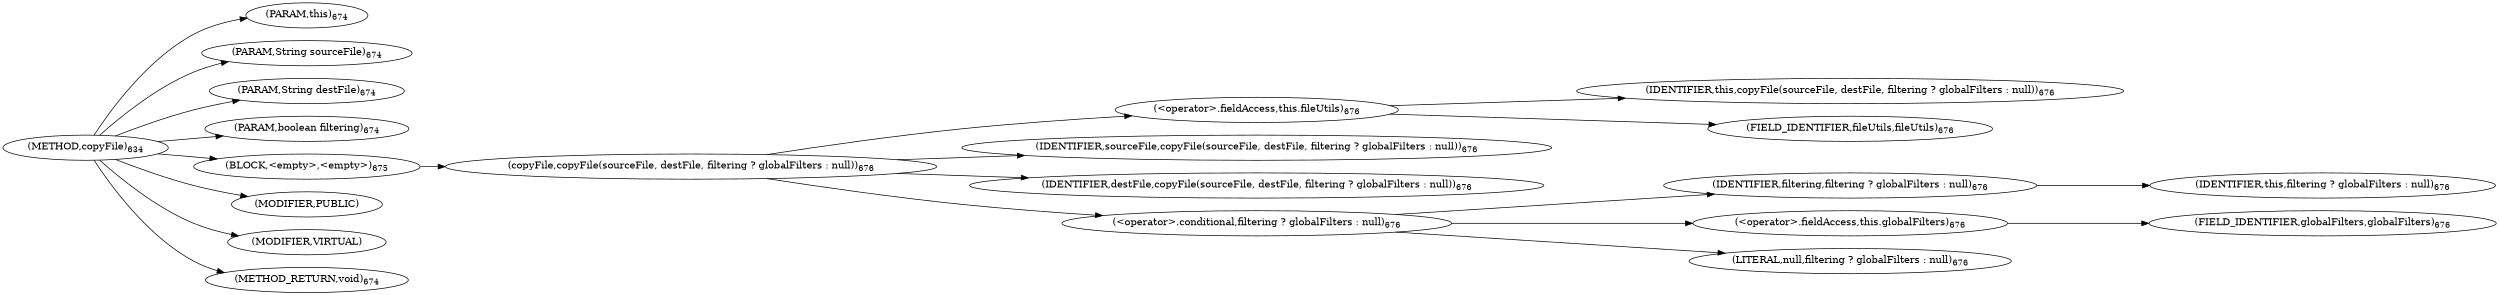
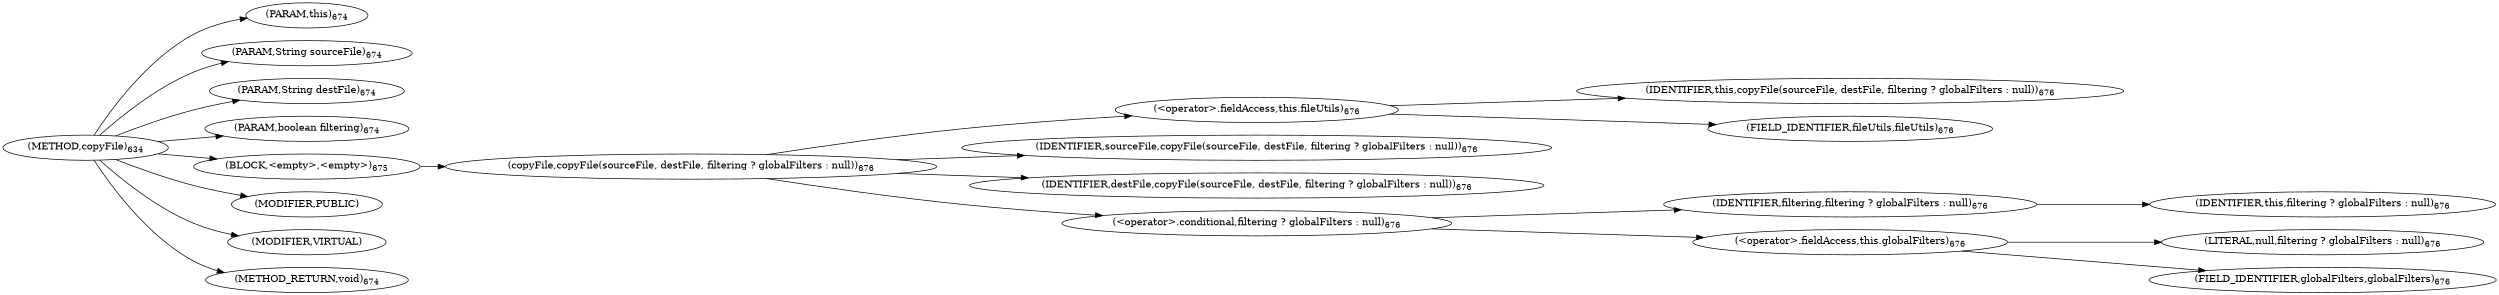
edge "(<operator>.conditional,filtering ? globalFilters : null)" -> "(LITERAL,null,filtering ? globalFilters : null)": now "(<operator>.fieldAccess,this.globalFilters)" -> "(LITERAL,null,filtering ? globalFilters : null)"
